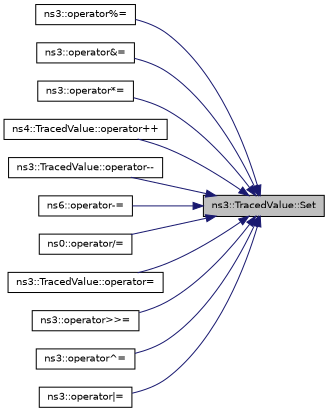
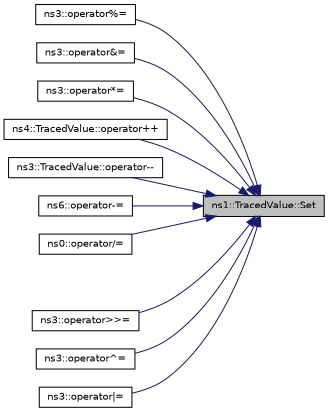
node "ns3::TracedValue::Set": label "ns3::TracedValue::Set" -> "ns1::TracedValue::Set"
node "ns3::TracedValue::operator=": removed
